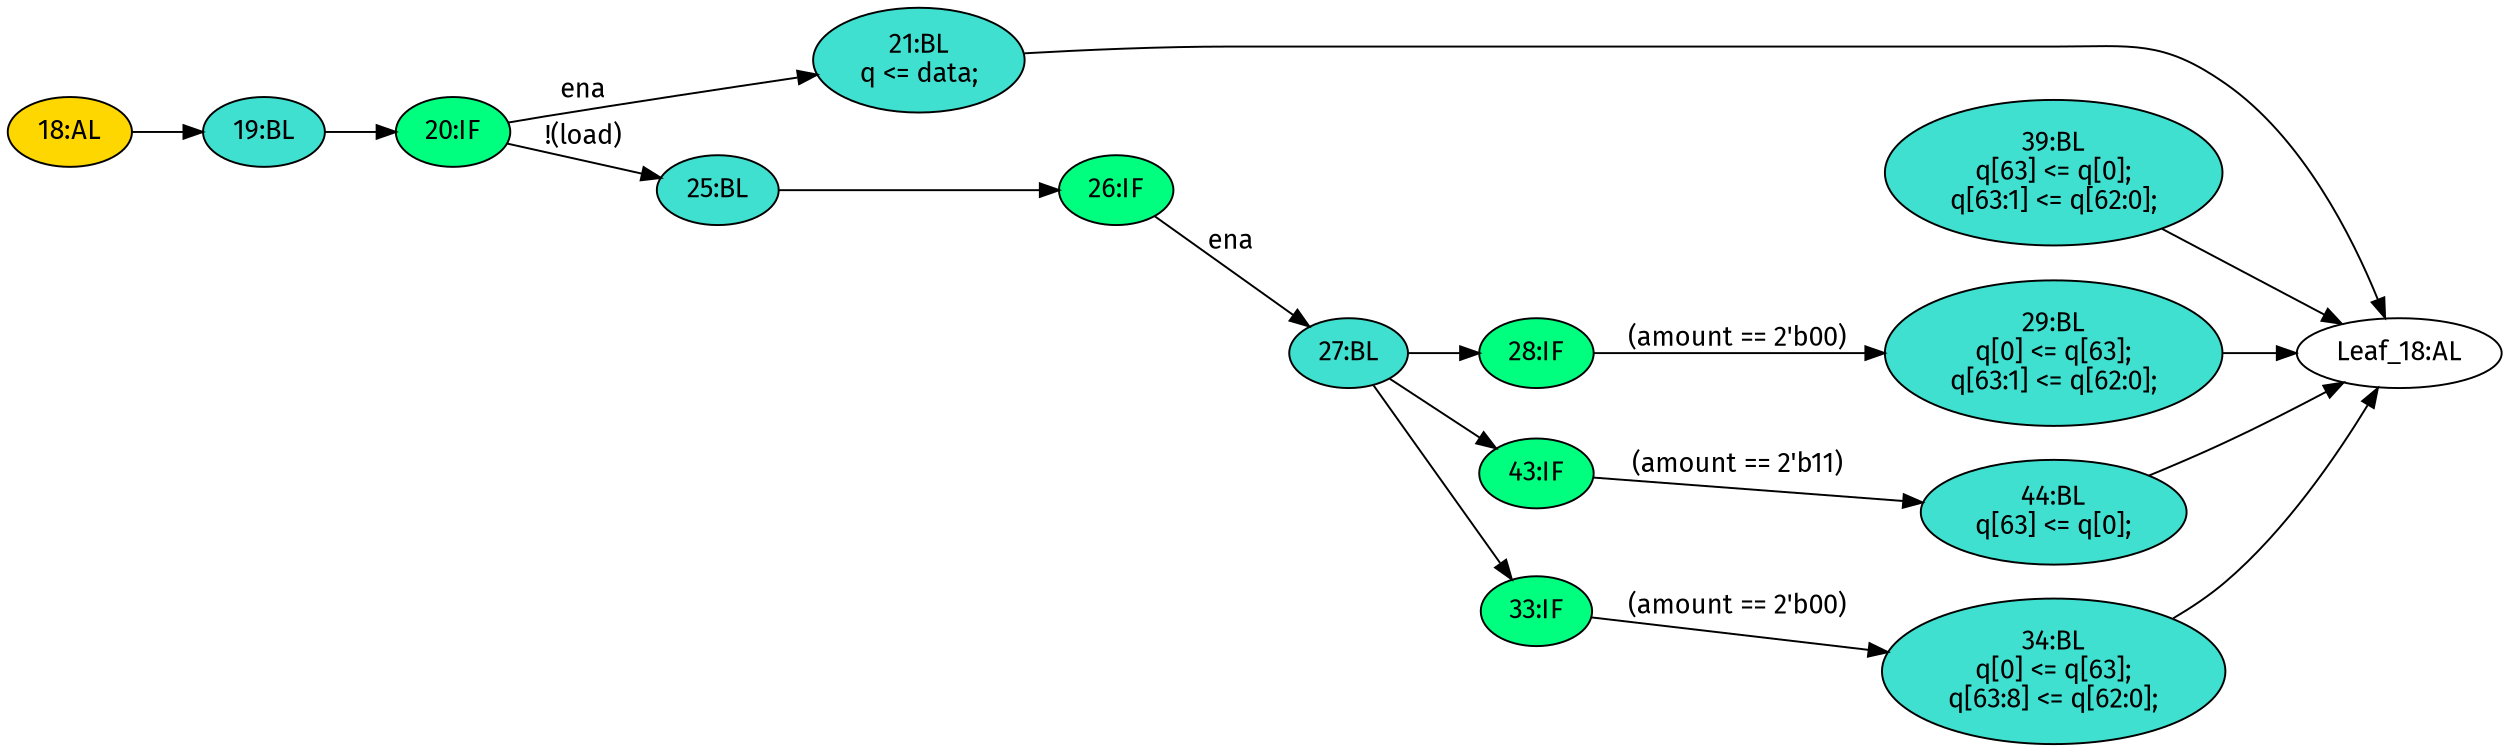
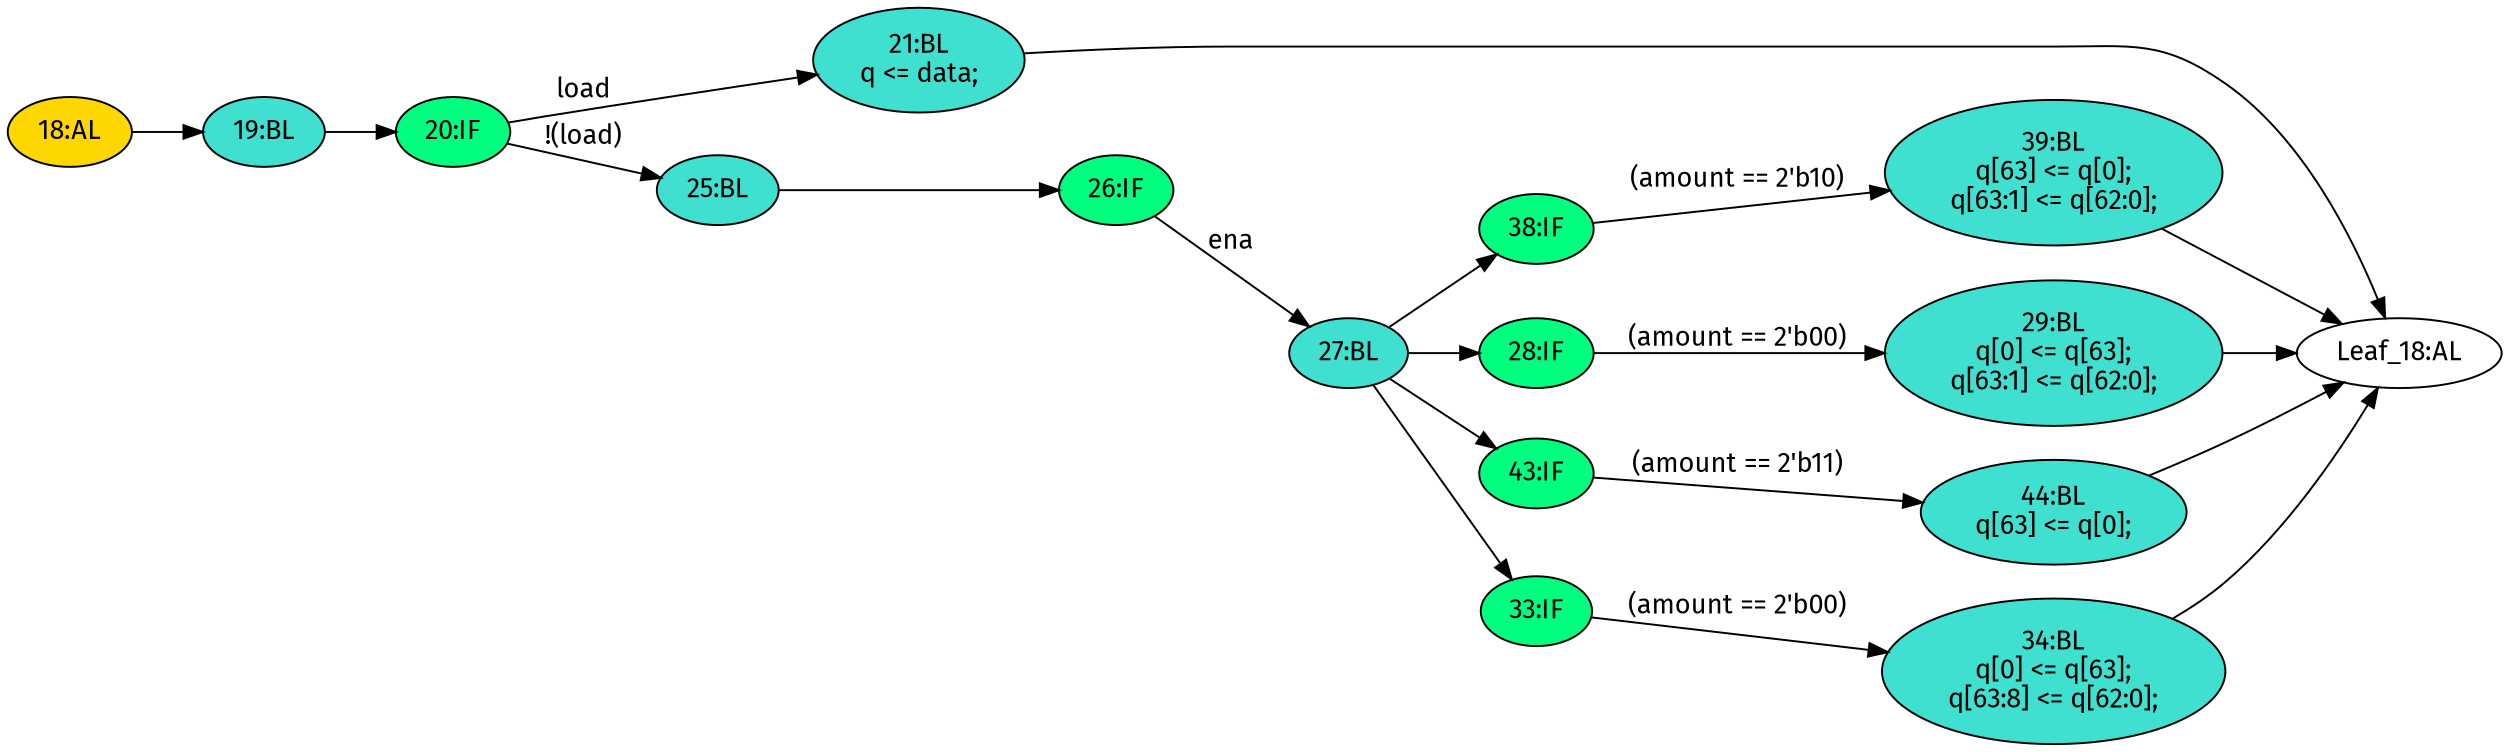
edge "20:IF" -> "21:BL q <= data;": label "ena" -> "load"
node "38:IF": added
